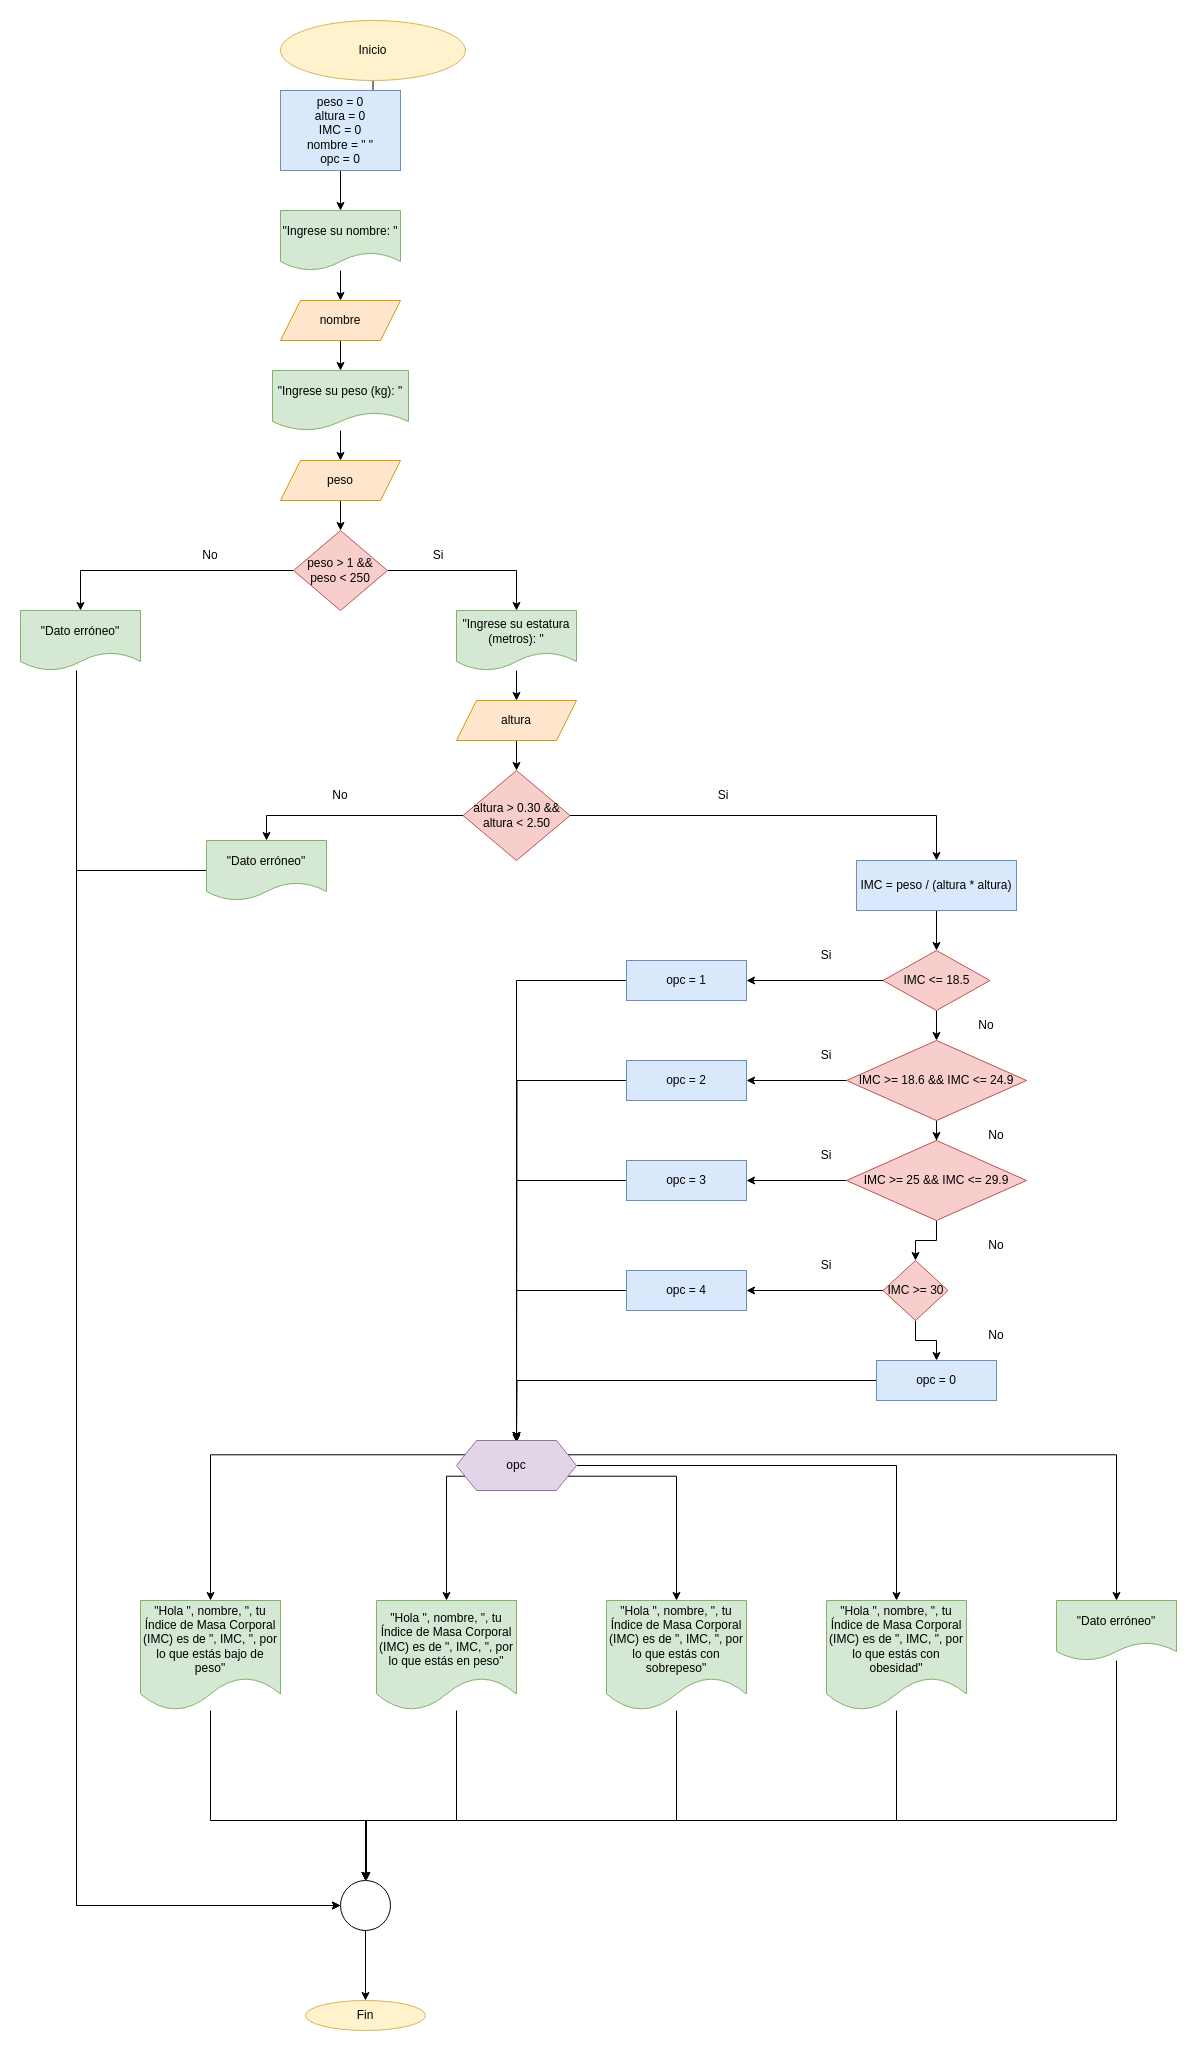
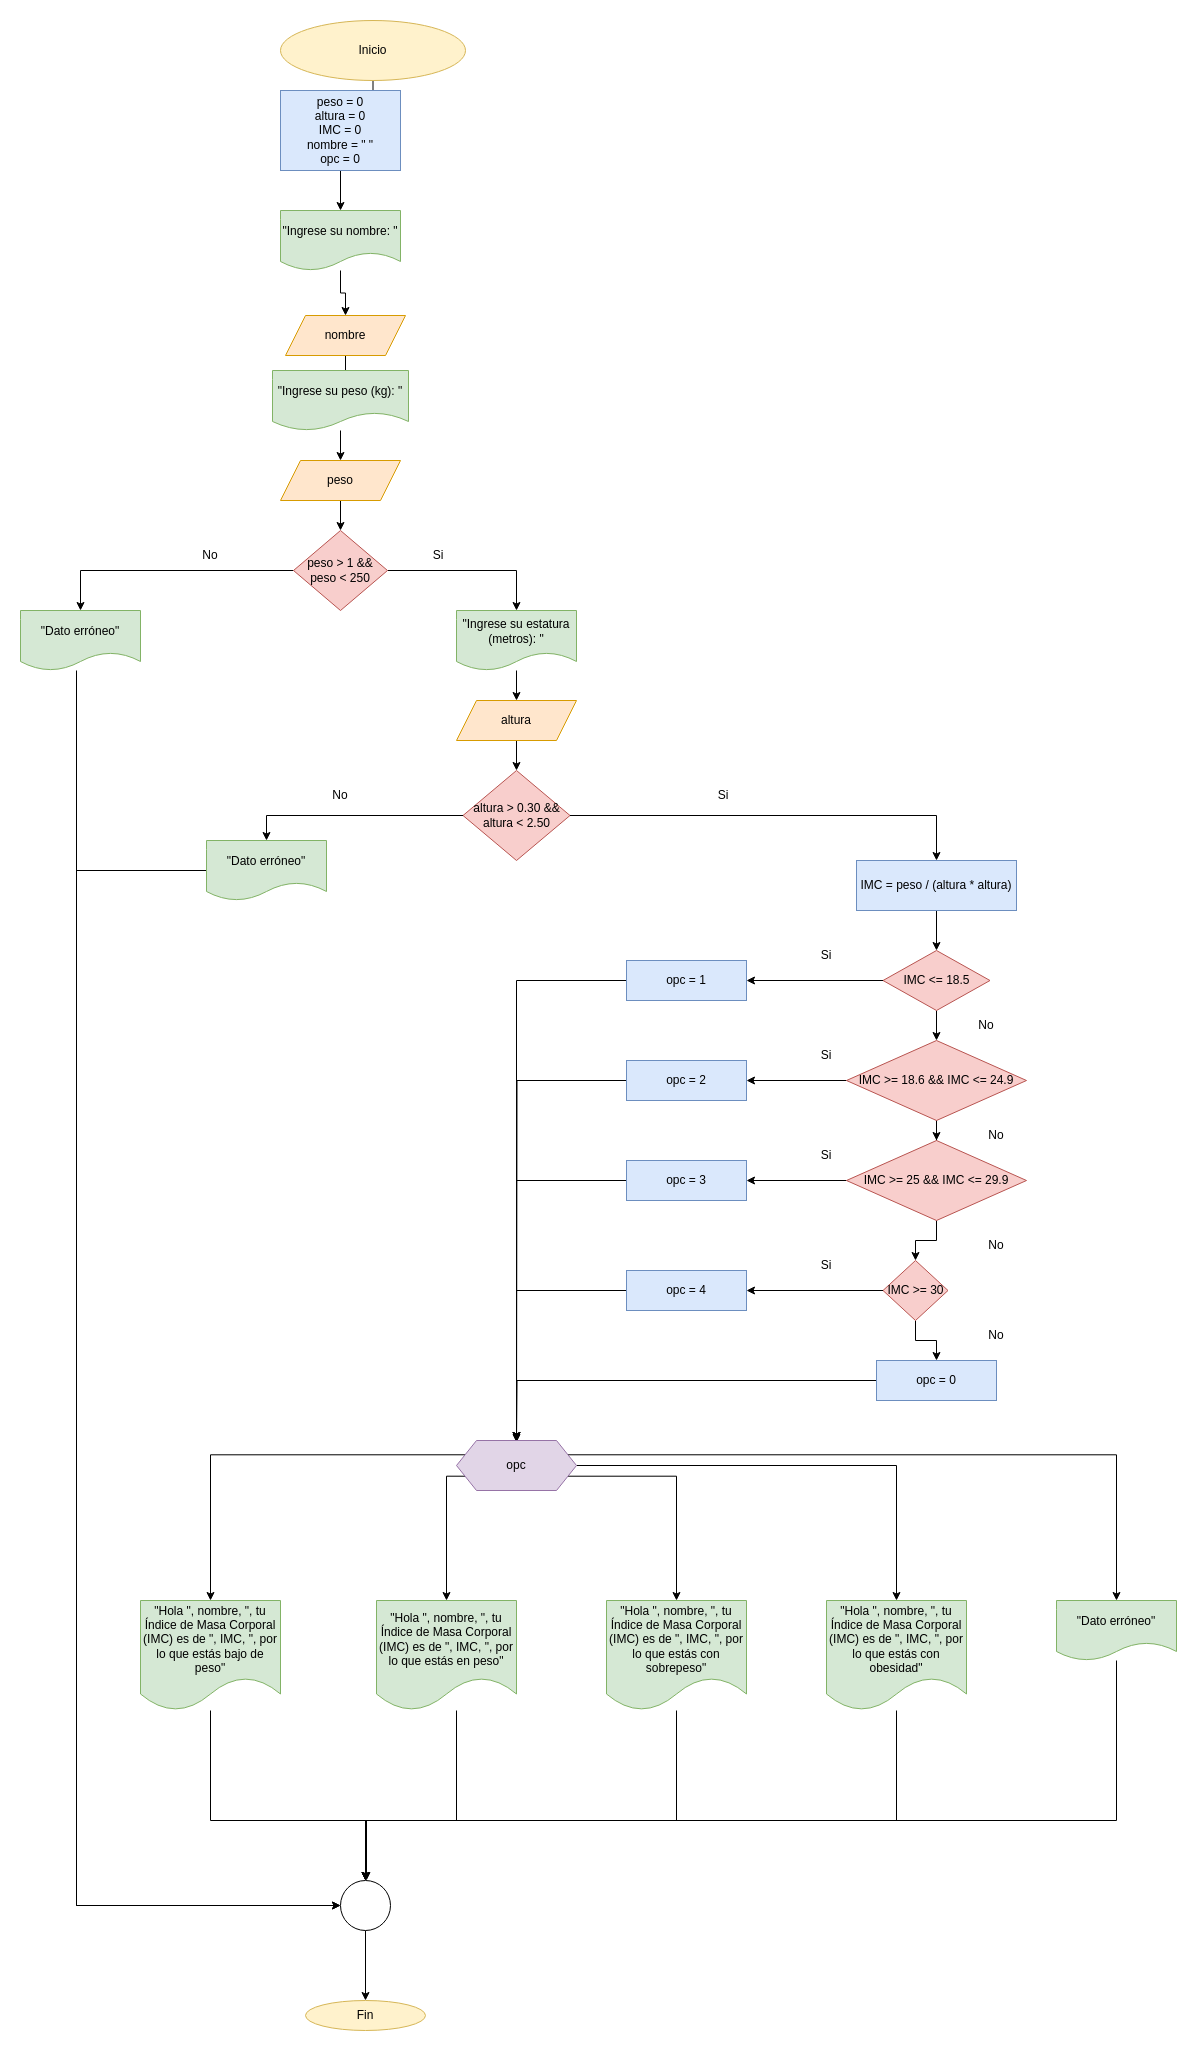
node "nombre": moved (341, 321) -> (346, 336)
